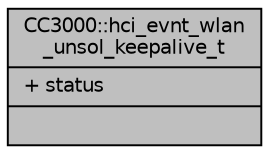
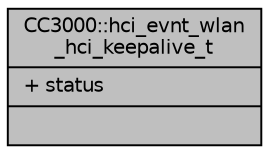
node "CC3000::hci_evnt_wlan": text "_unsol_keepalive_t" -> "_hci_keepalive_t"
